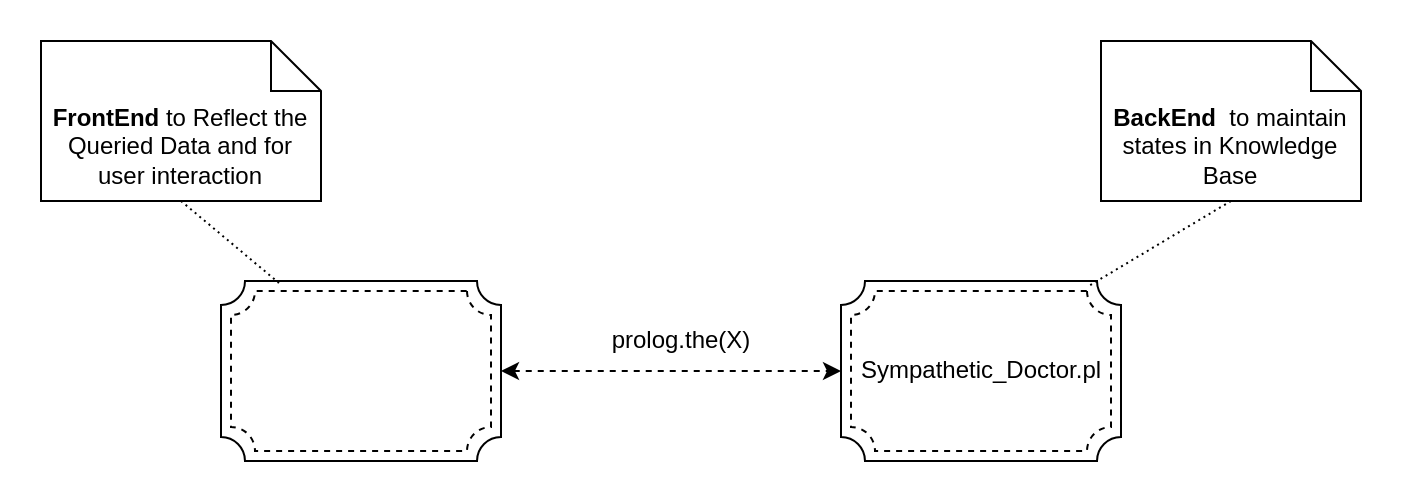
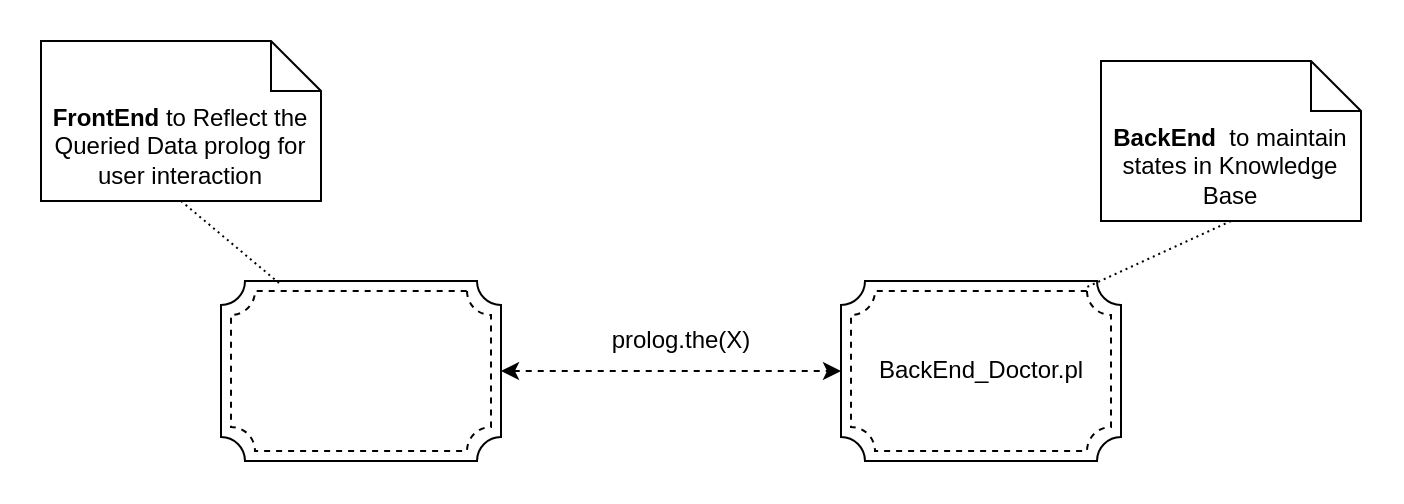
node "BackEnd to maintain states in Knowledge Base": moved (1231, 121) -> (1231, 141)
node "FrontEnd to Reflect the Queried Data and for user interaction": label "FrontEnd to Reflect the Queried Data and for user interaction" -> "FrontEnd to Reflect the Queried Data prolog for user interaction"
node "Sympathetic_Doctor.pl": label "Sympathetic_Doctor.pl" -> "BackEnd_Doctor.pl"
